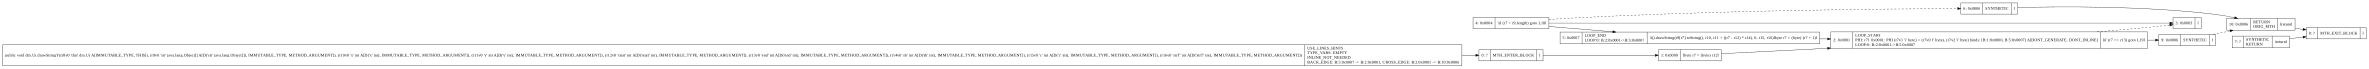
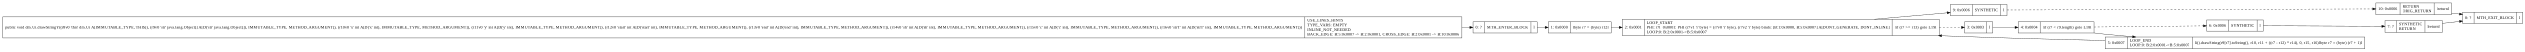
edge "6: 0x0006" -> "10: 0x0006": now "6: 0x0006" -> "7: ?"
edge "4: 0x0004" -> "3: 0x0003": reversed
node "10: 0x0006": text "ORIG_MTH" -> "ORIG_RETURN"
